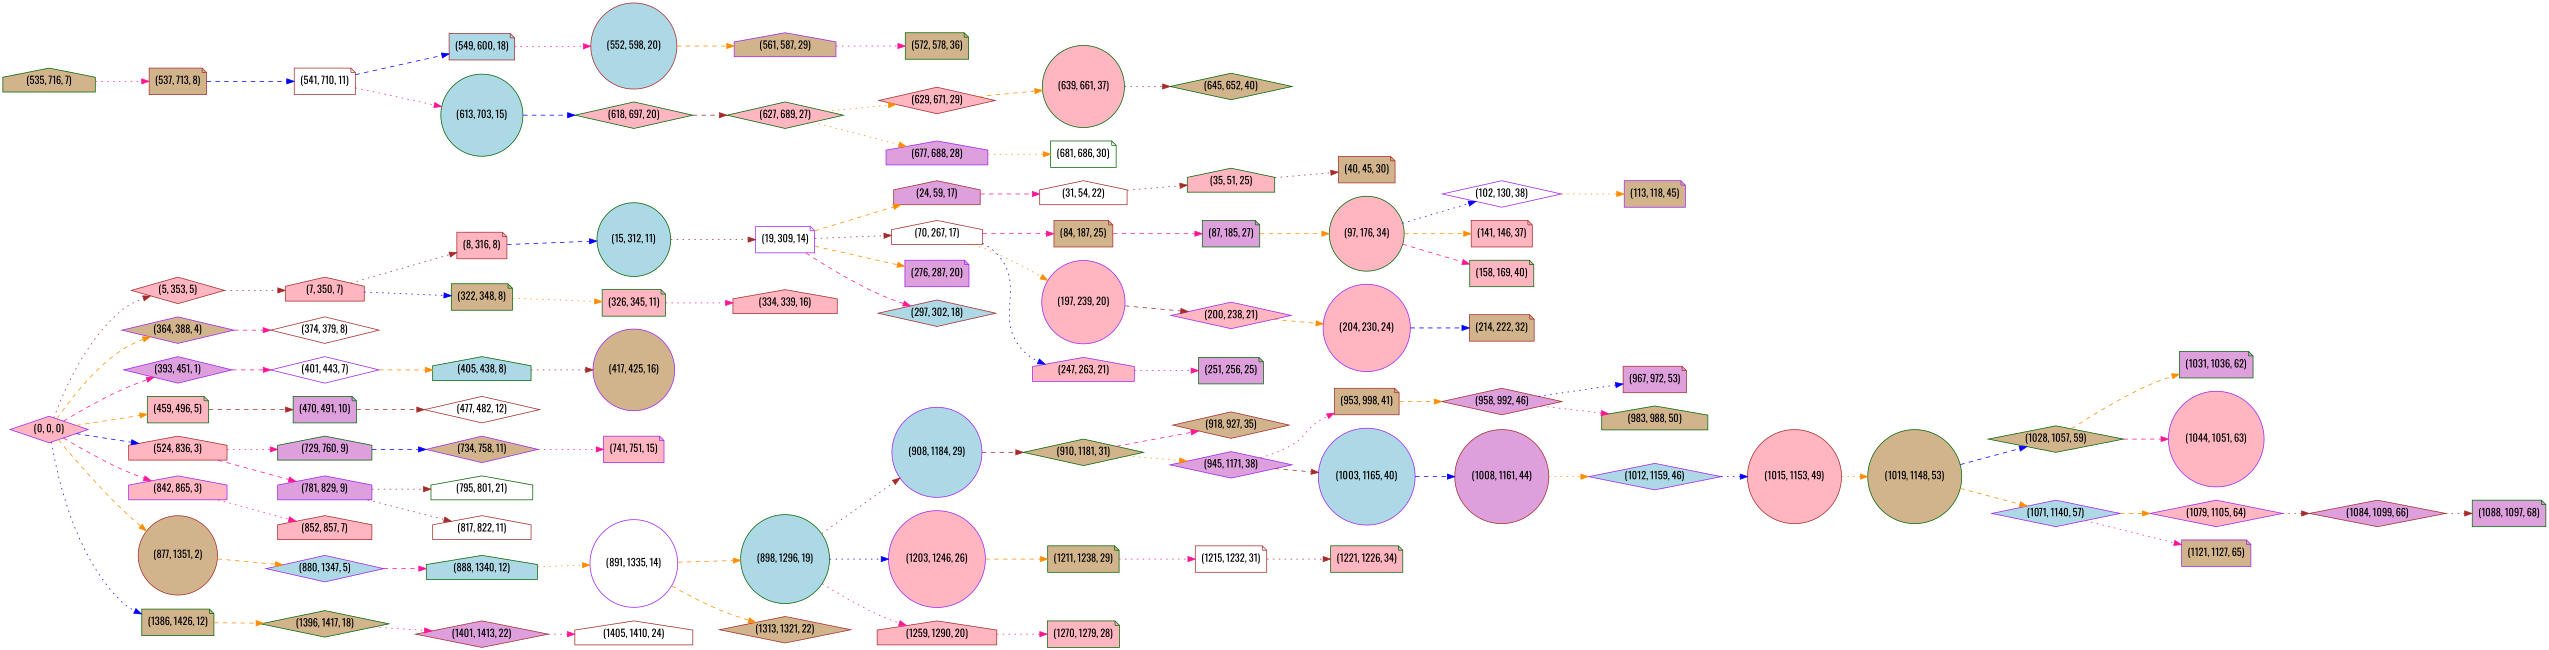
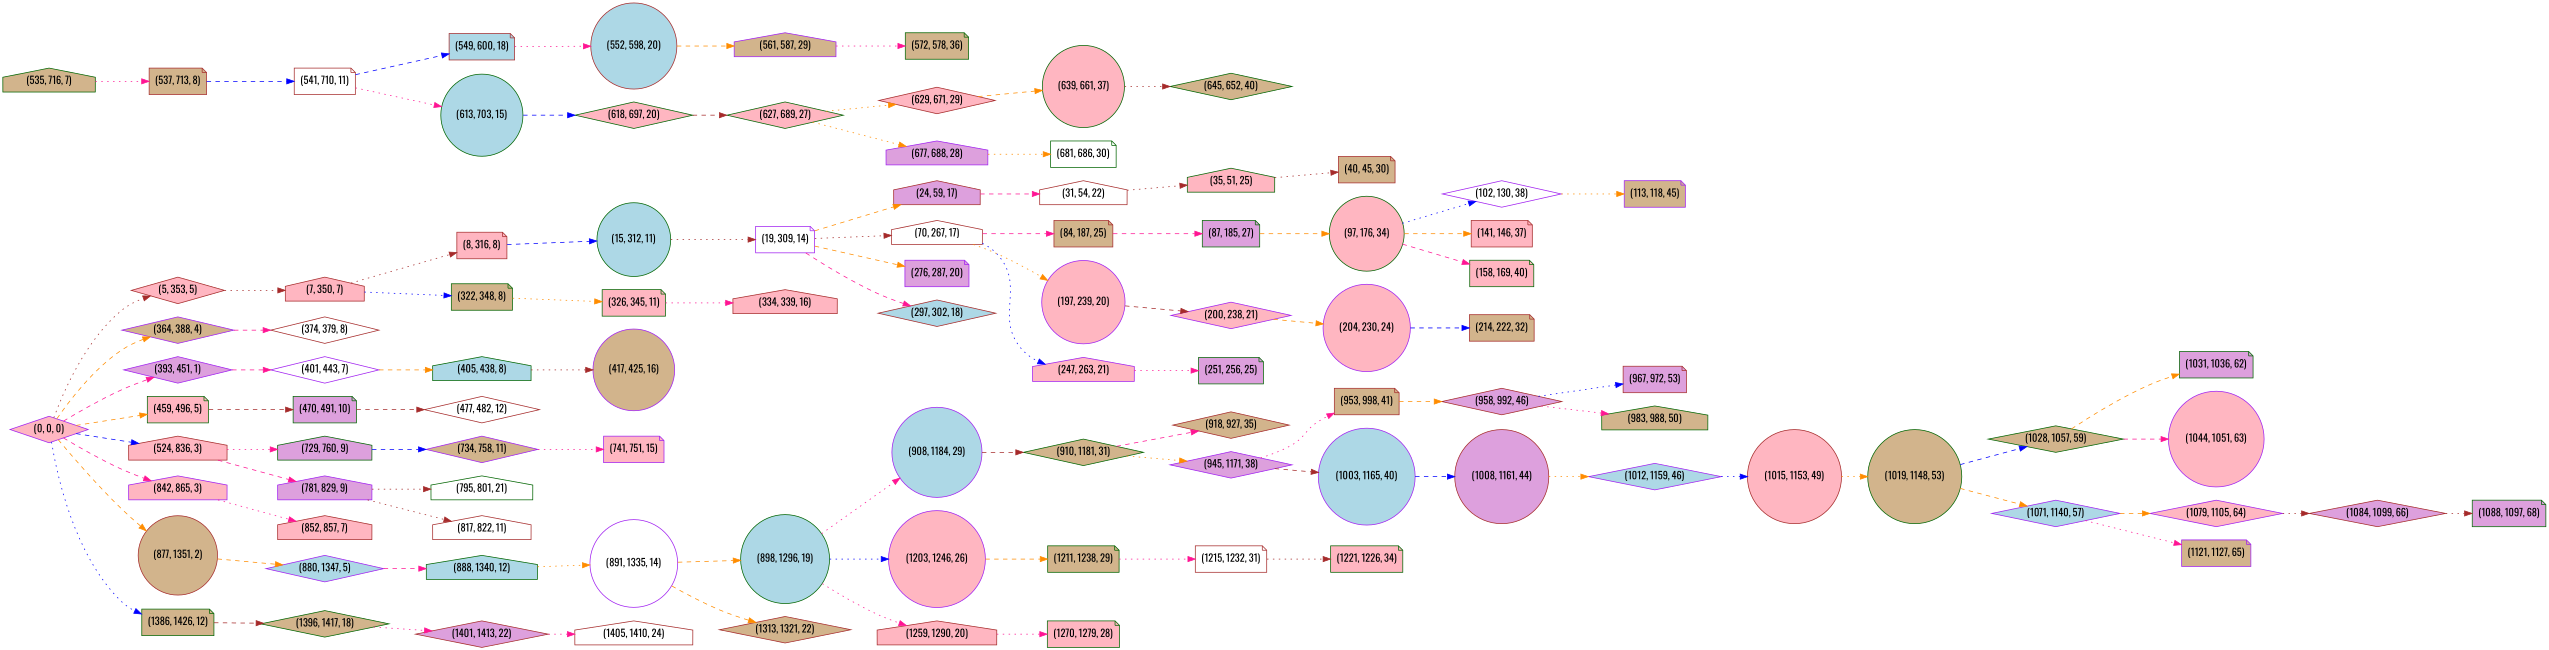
edge "(898, 1296, 19)" -> "(908, 1184, 29)": color brown -> deeppink
edge "(1386, 1426, 12)" -> "(1396, 1417, 18)": color darkorange -> brown
